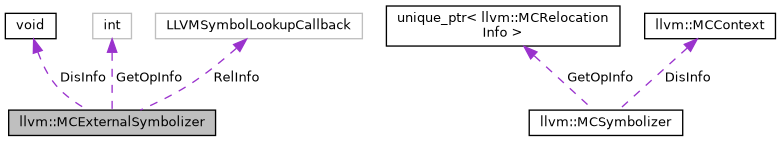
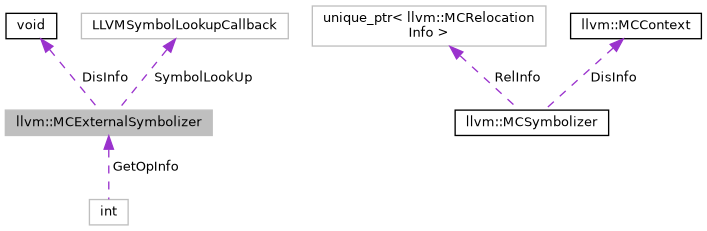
node "unique_ptr< llvm::MCRelocation Info >": color black -> grey75
edge "llvm::MCExternalSymbolizer" -> "LLVMSymbolLookupCallback": label " RelInfo" -> " SymbolLookUp"
edge "llvm::MCSymbolizer" -> "unique_ptr< llvm::MCRelocation Info >": label " GetOpInfo" -> " RelInfo"
edge "llvm::MCExternalSymbolizer" -> "int": reversed
node "llvm::MCExternalSymbolizer": color black -> grey75
